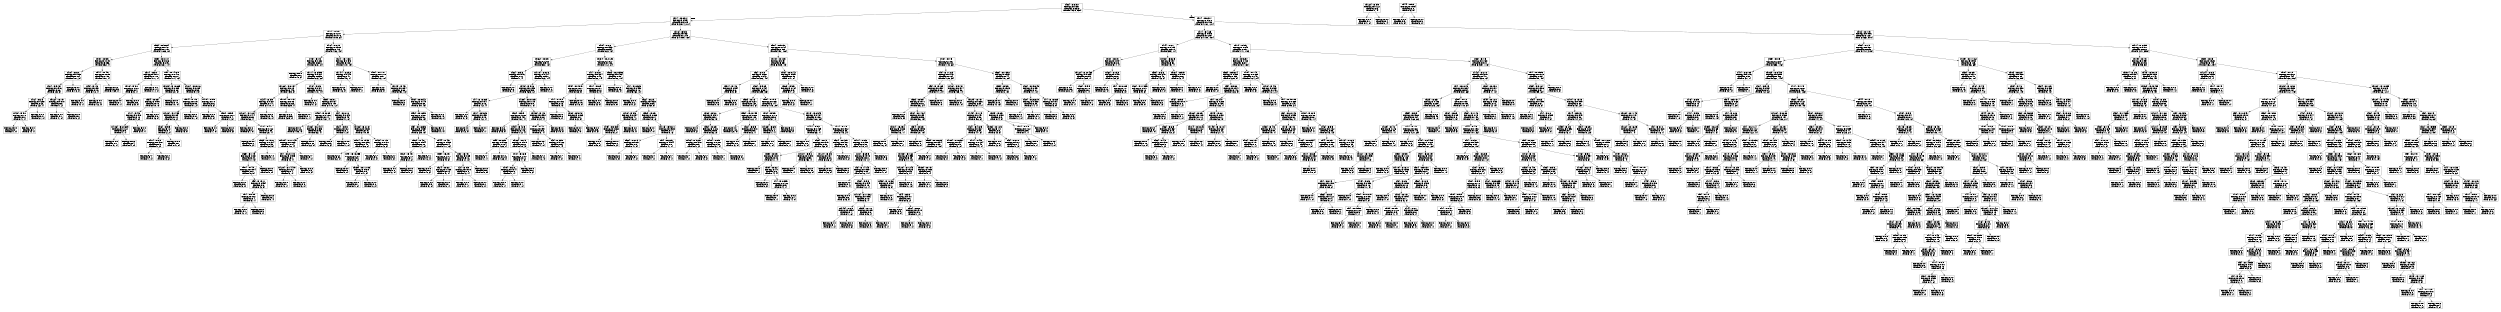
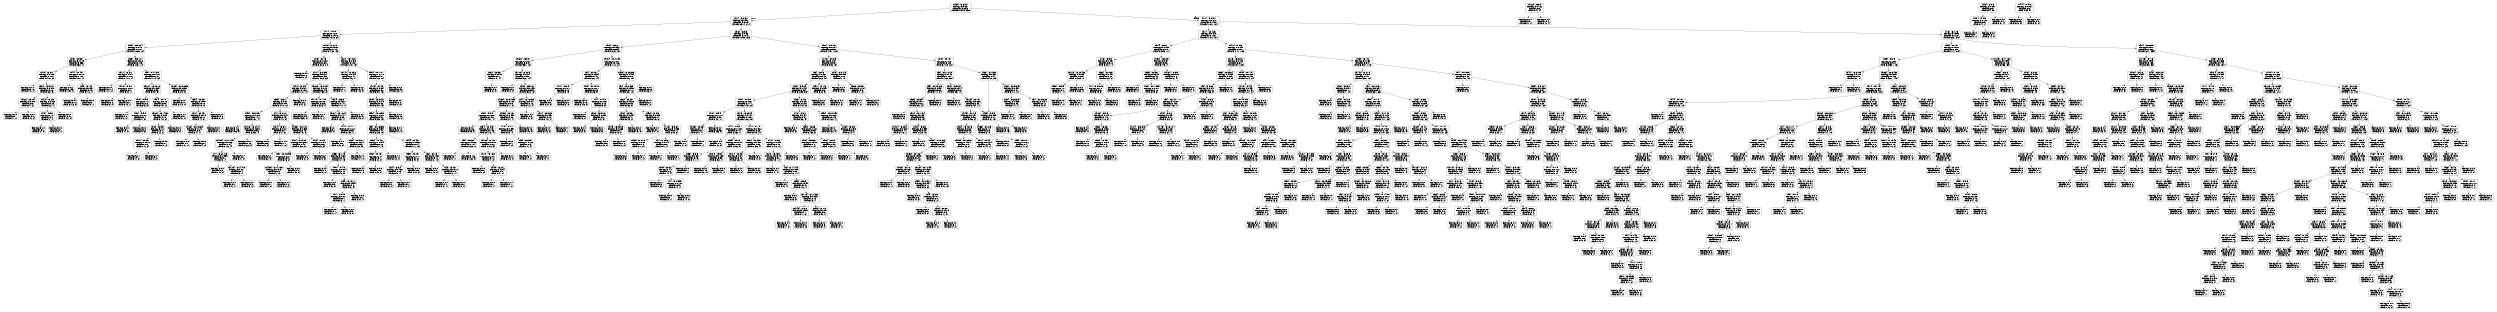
node "X[55] <= 1.0 value = 0.793 samples = 155 value = [118, 37]": label "X[55] <= 1.0 value = 0.793 samples = 155 value = [118, 37]" -> "X[55] <= 1.0 entropy = 0.793 samples = 155 value = [118, 37]"
edge "X[129] <= 7.5 entropy = 0.656 samples = 65 value = [54, 11]" -> "X[29] <= 8.5 entropy = 0.991 samples = 9 value = [4, 5]": now "X[129] <= 7.5 entropy = 0.656 samples = 65 value = [54, 11]" -> "X[85] <= 5.5 entropy = 0.523 samples = 17 value = [2, 15]"
